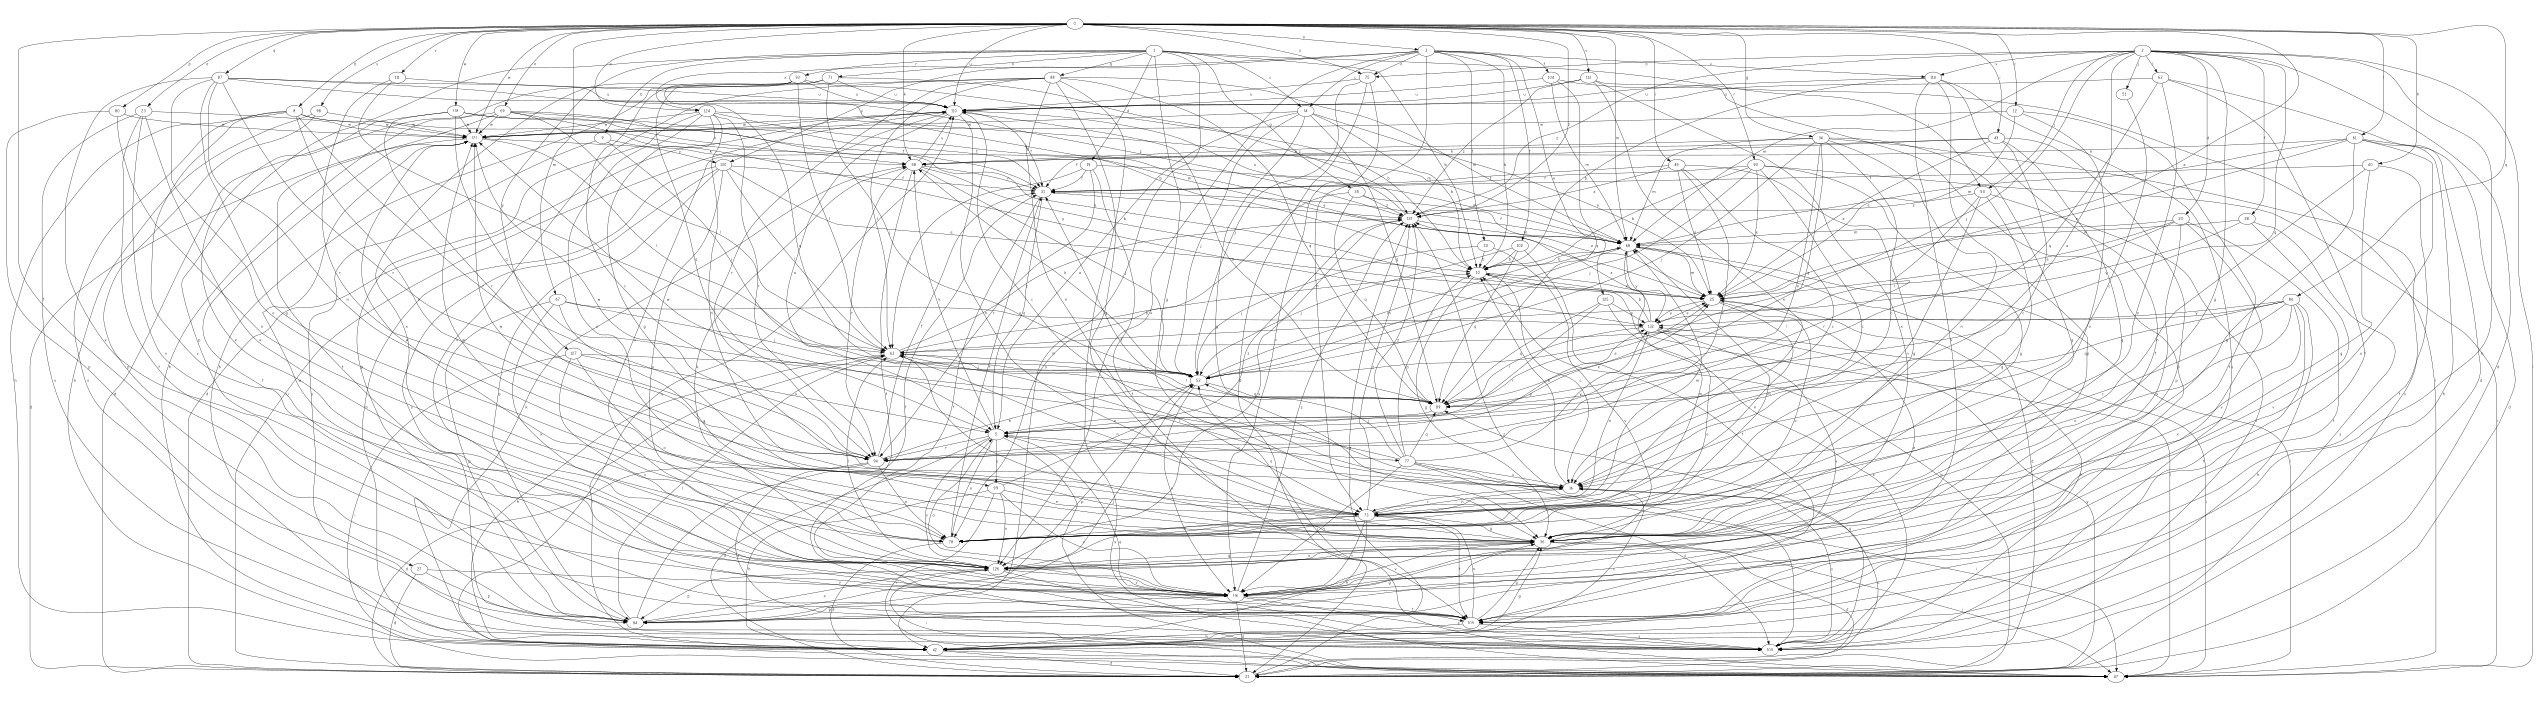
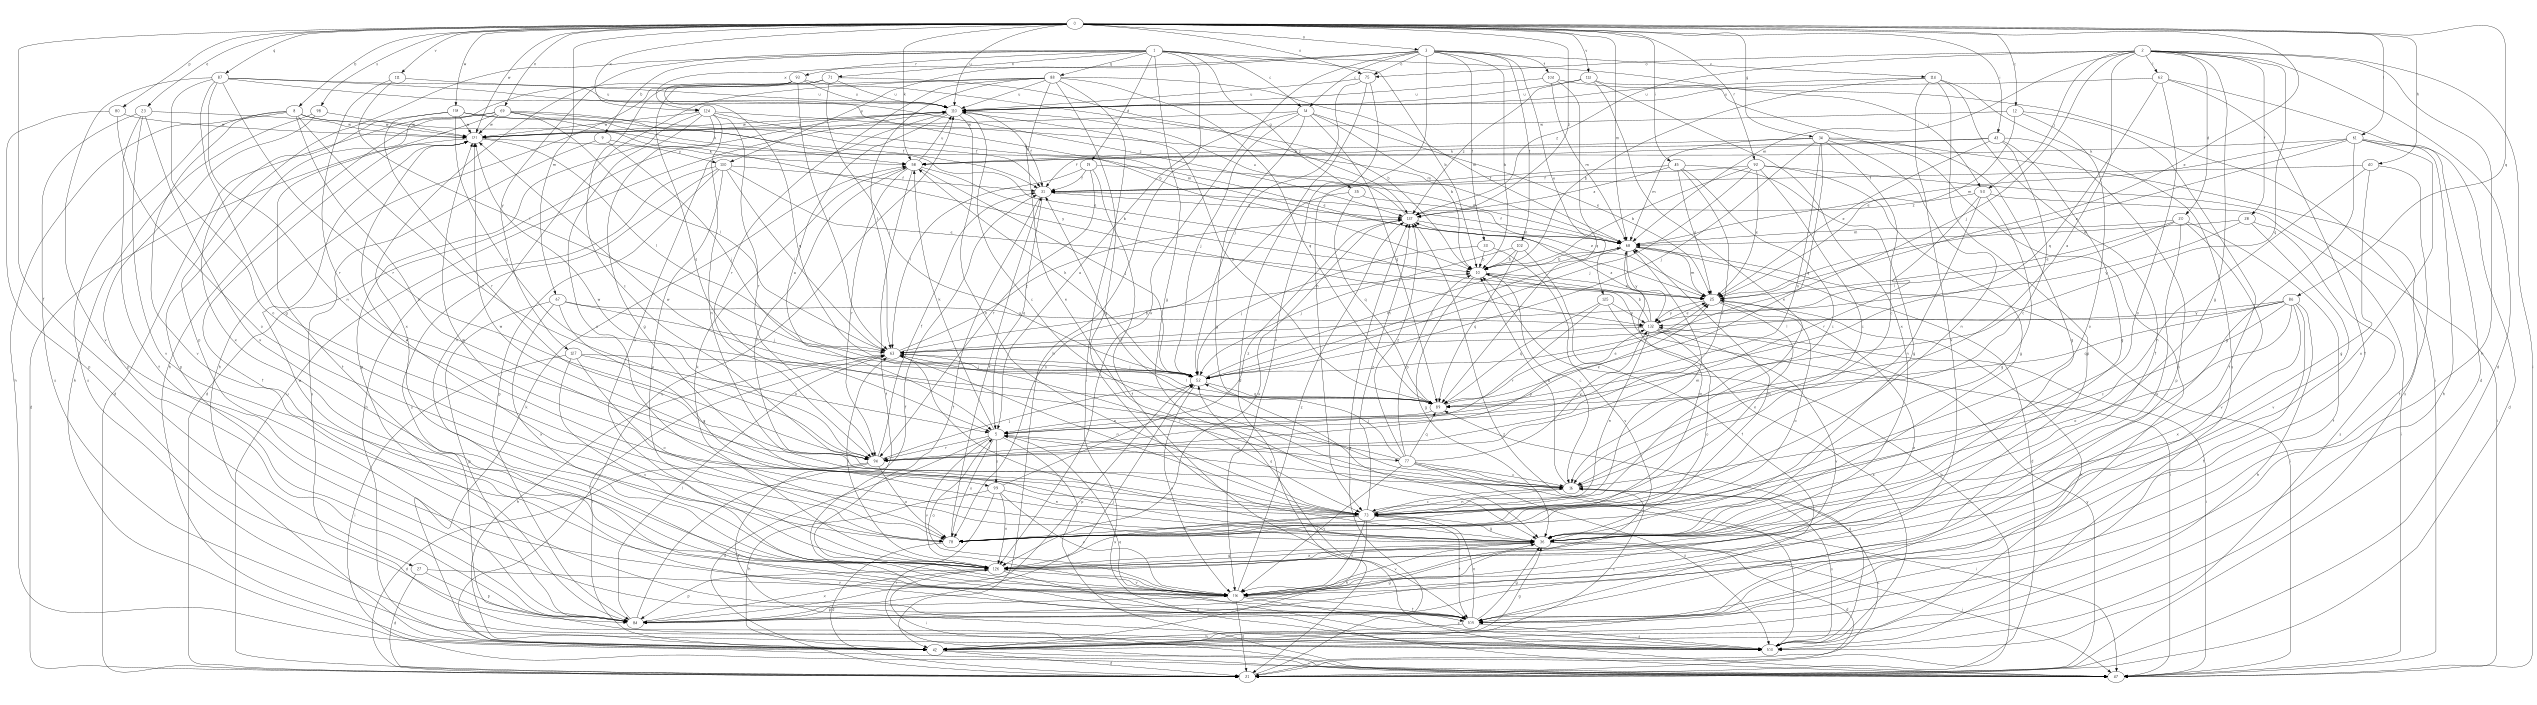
edge "2" -> "114": removed, label "v"
edge "88" -> "110": added, label "u"
node "51": removed
edge "58" -> "31": now "58" -> "73"
edge "35" -> "137": removed, label "z"
edge "132" -> "89": now "132" -> "63"
edge "69" -> "84": added, label "p"
edge "94" -> "52": label "h" -> "j"
edge "50" -> "100": now "50" -> "47"
